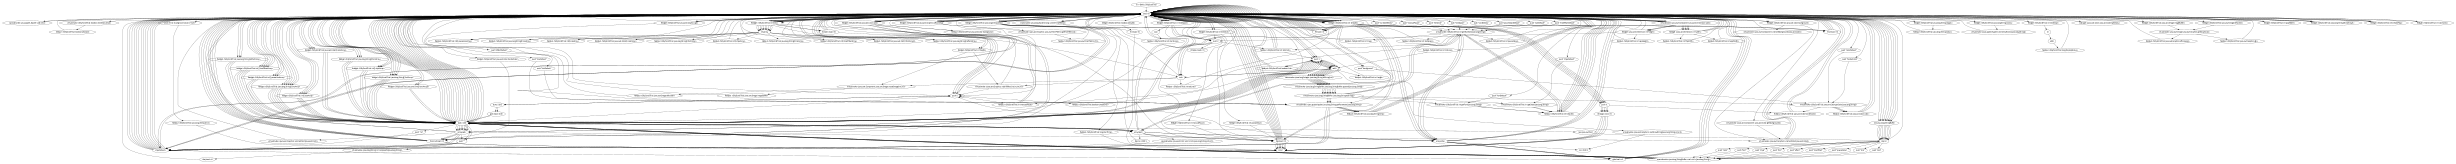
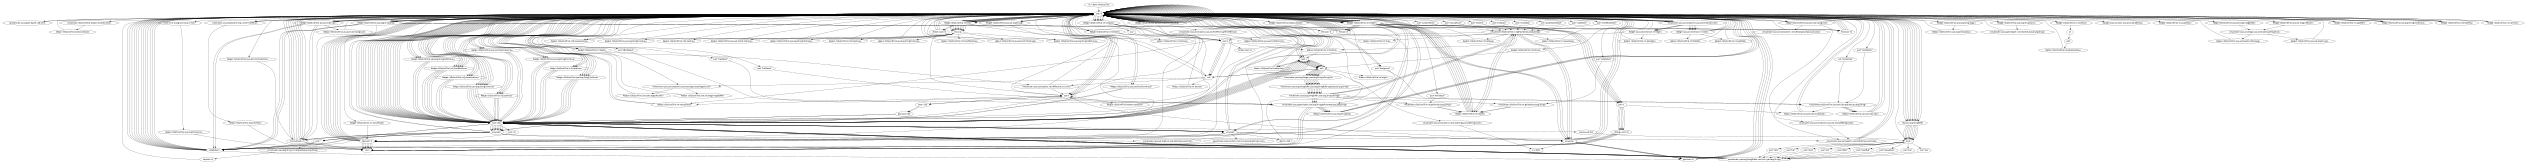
edge "fieldget <SillyScrollTrial: int pauseValue>" -> "ifge load.r r0": removed
